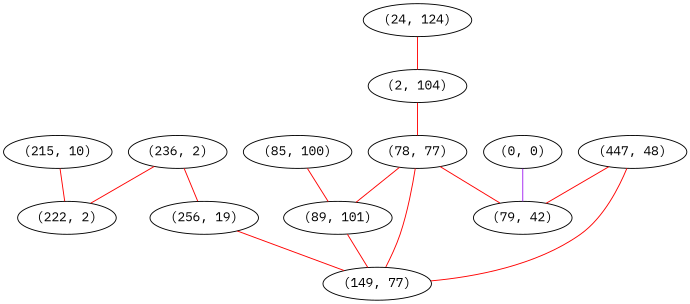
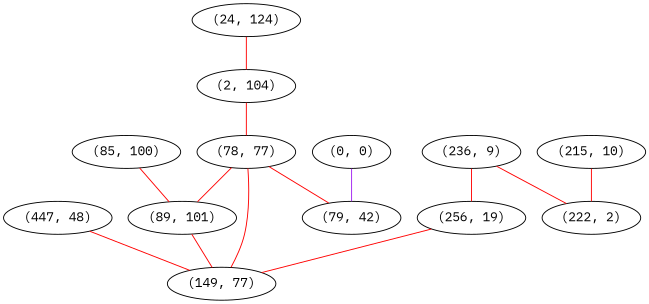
node "(236, 2)": label "(236, 2)" -> "(236, 9)"
edge "(447, 48)" -- "(79, 42)": removed
